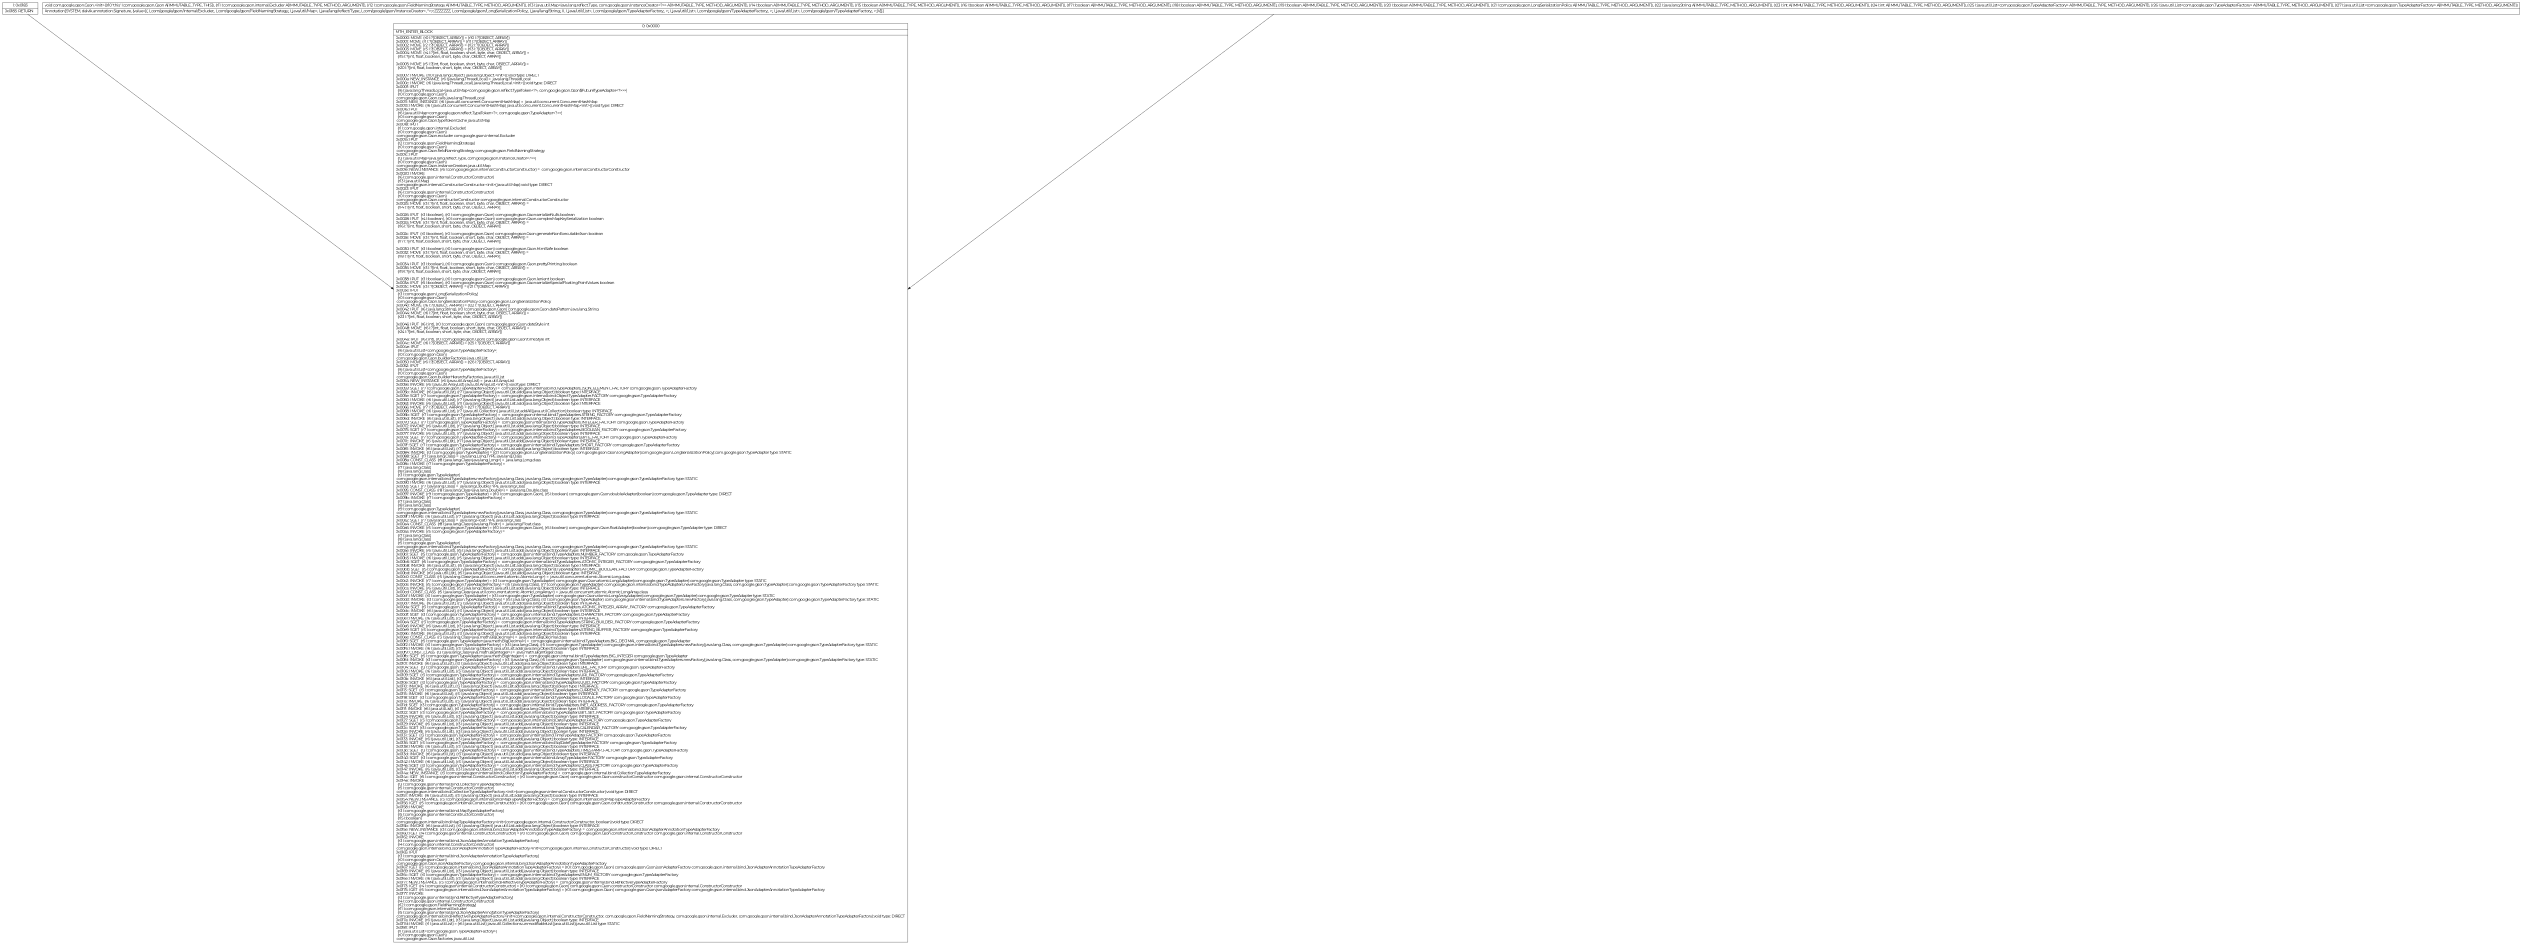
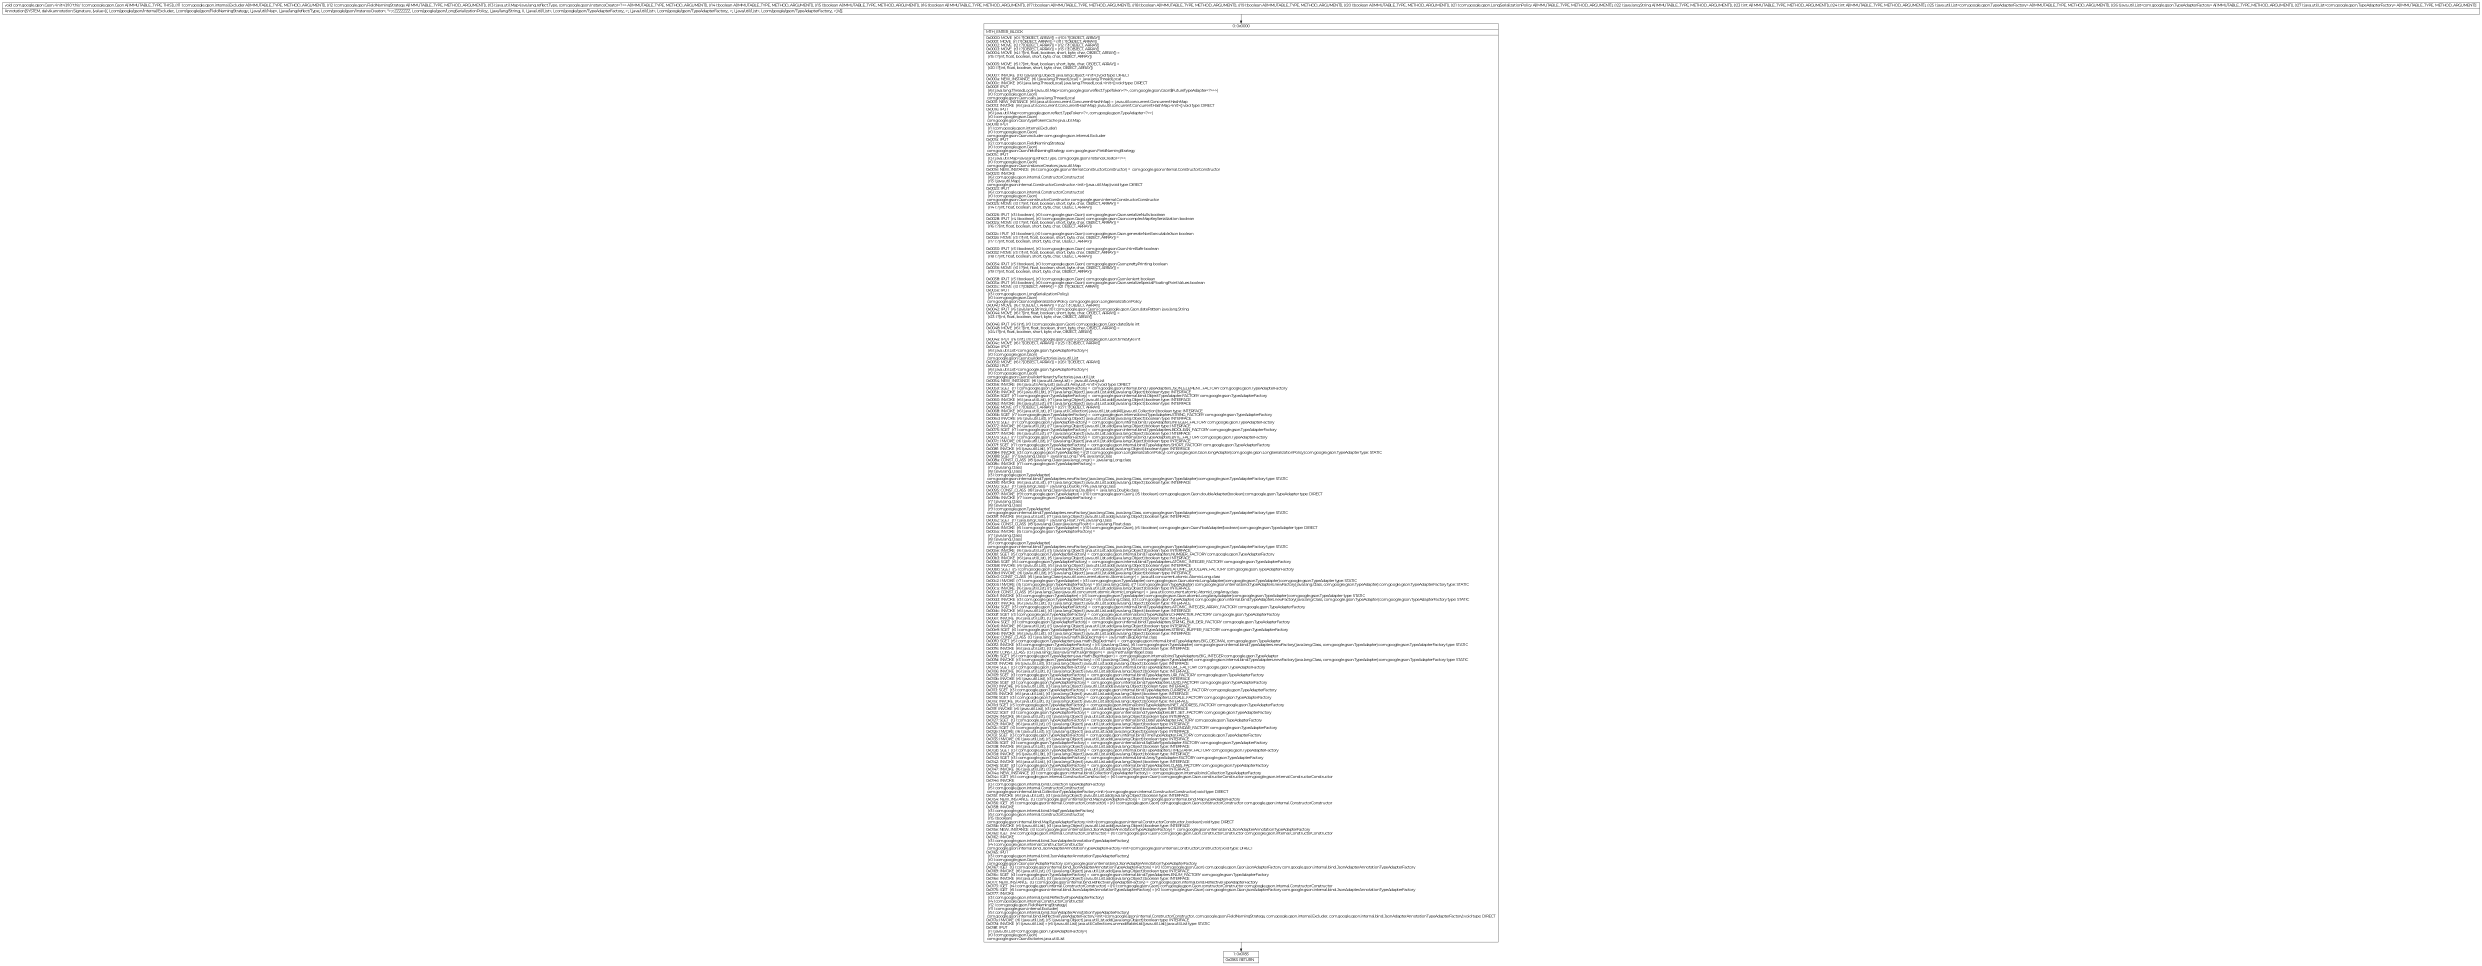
edge "1: 0x0183" -> "0: 0x0000": reversed
